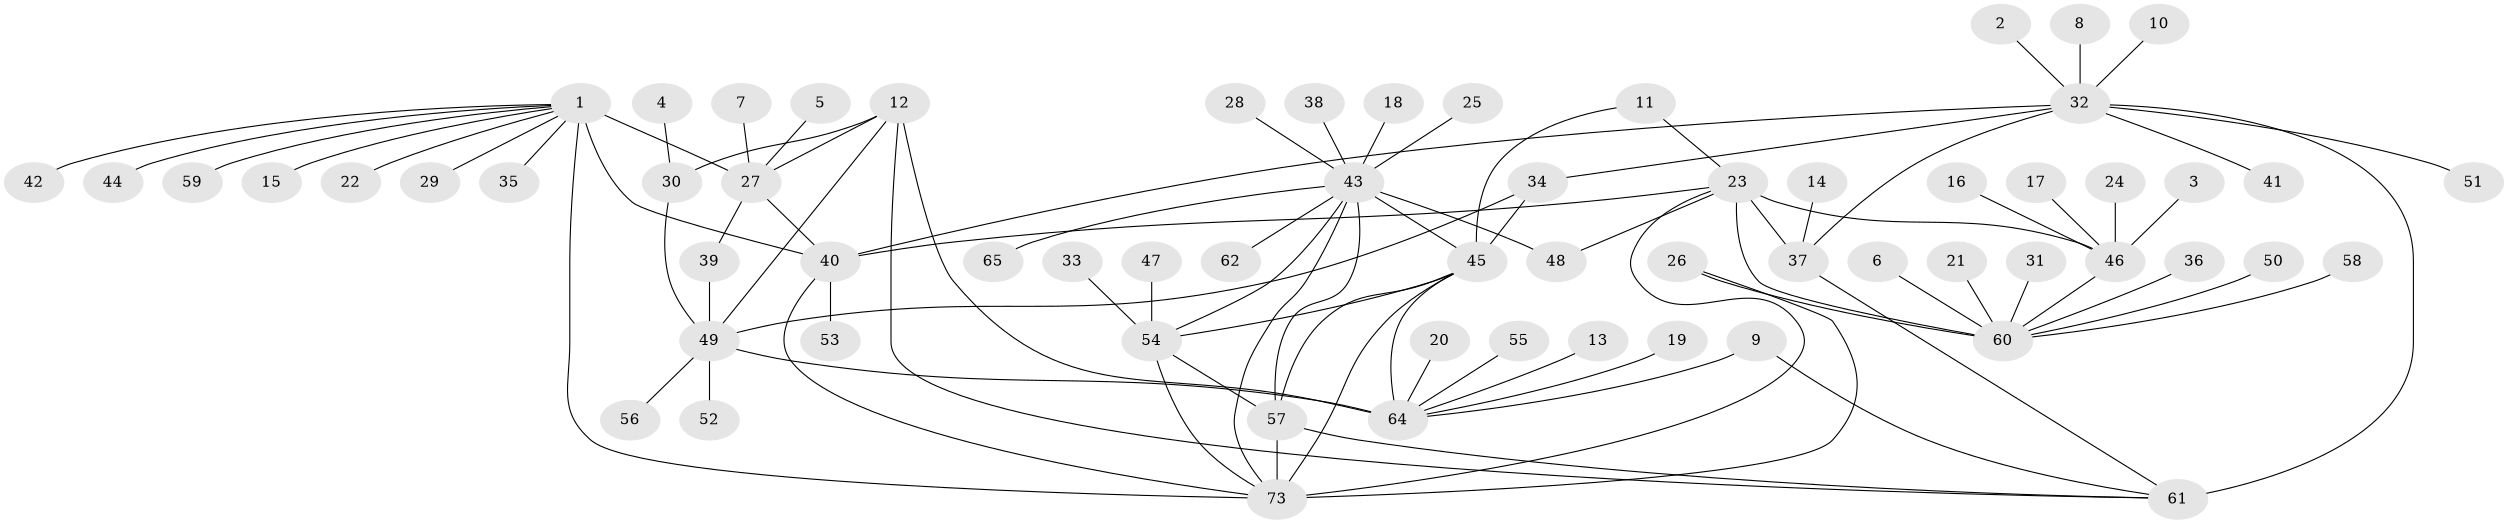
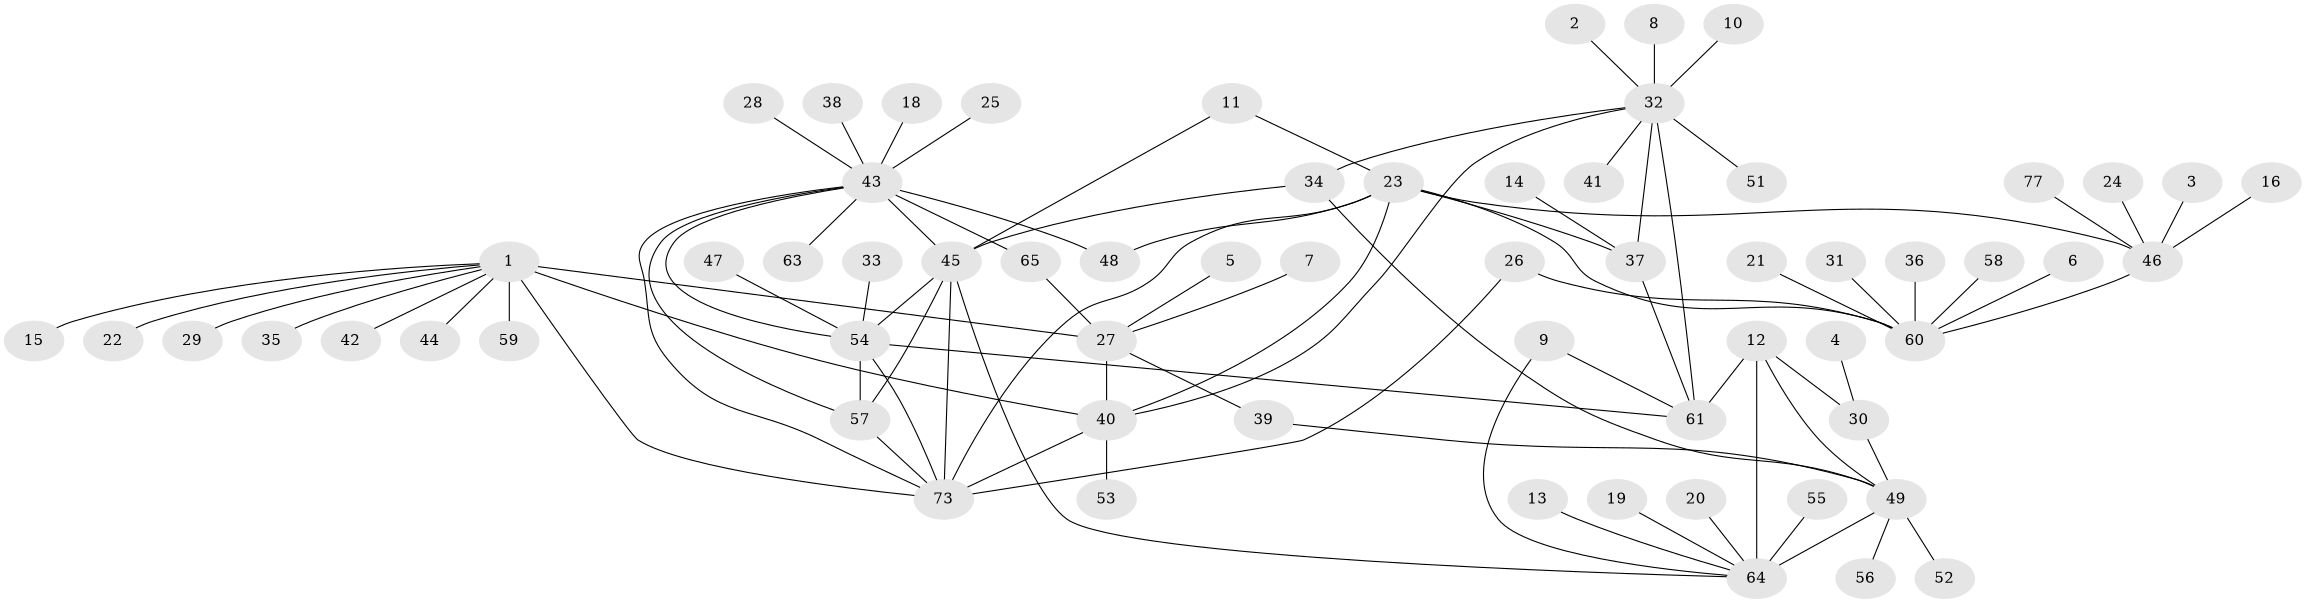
edge "12" -- "27": now "65" -- "27"
node "17": label "17" -> "77"
node "62": label "62" -> "63"
node "50": removed
edge "57" -- "61": now "54" -- "61"
